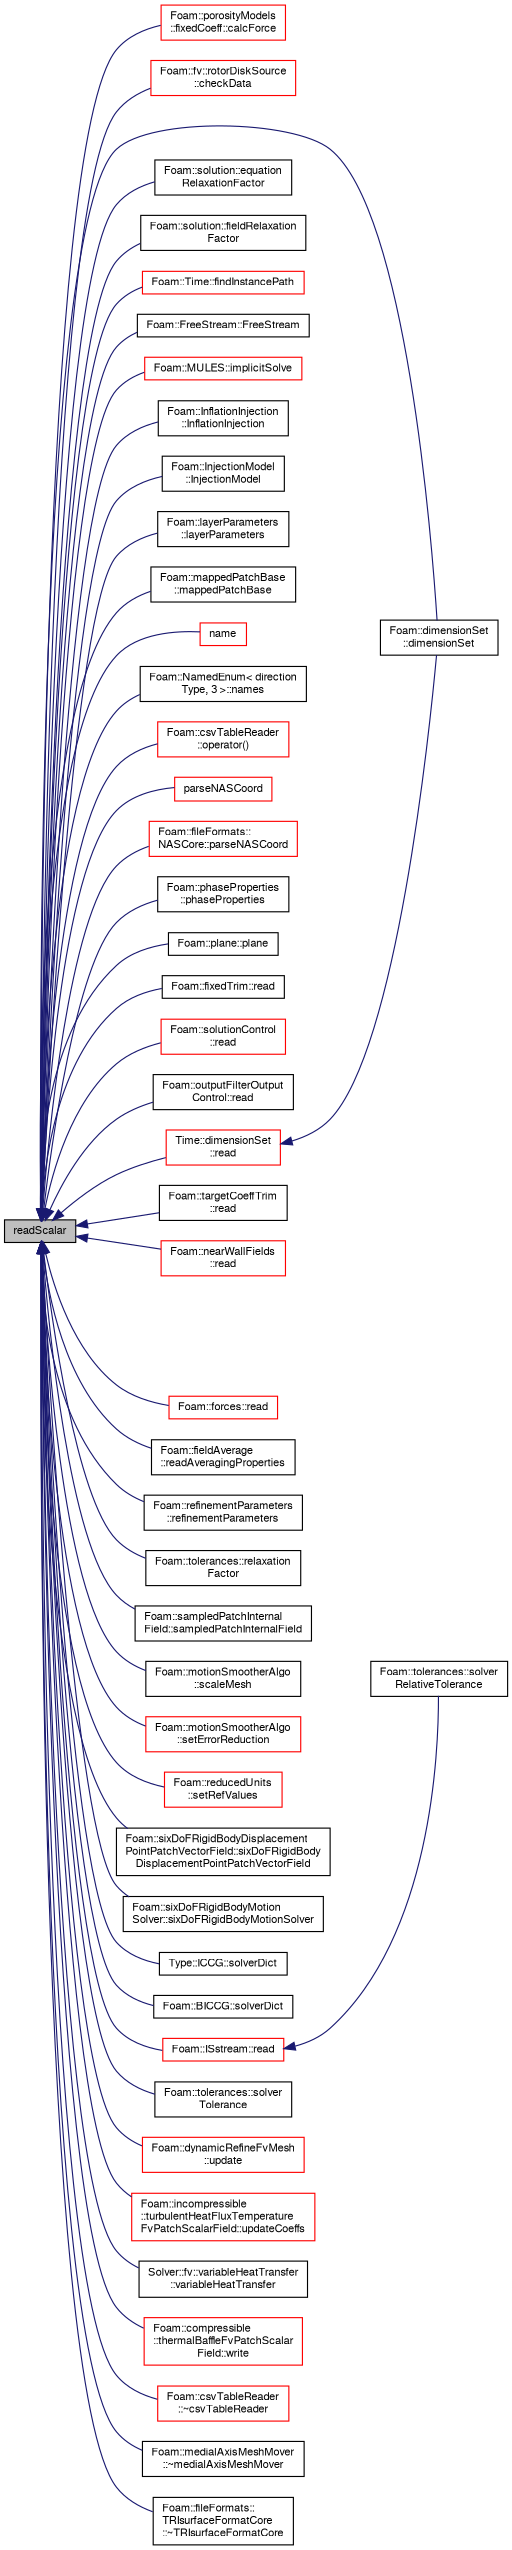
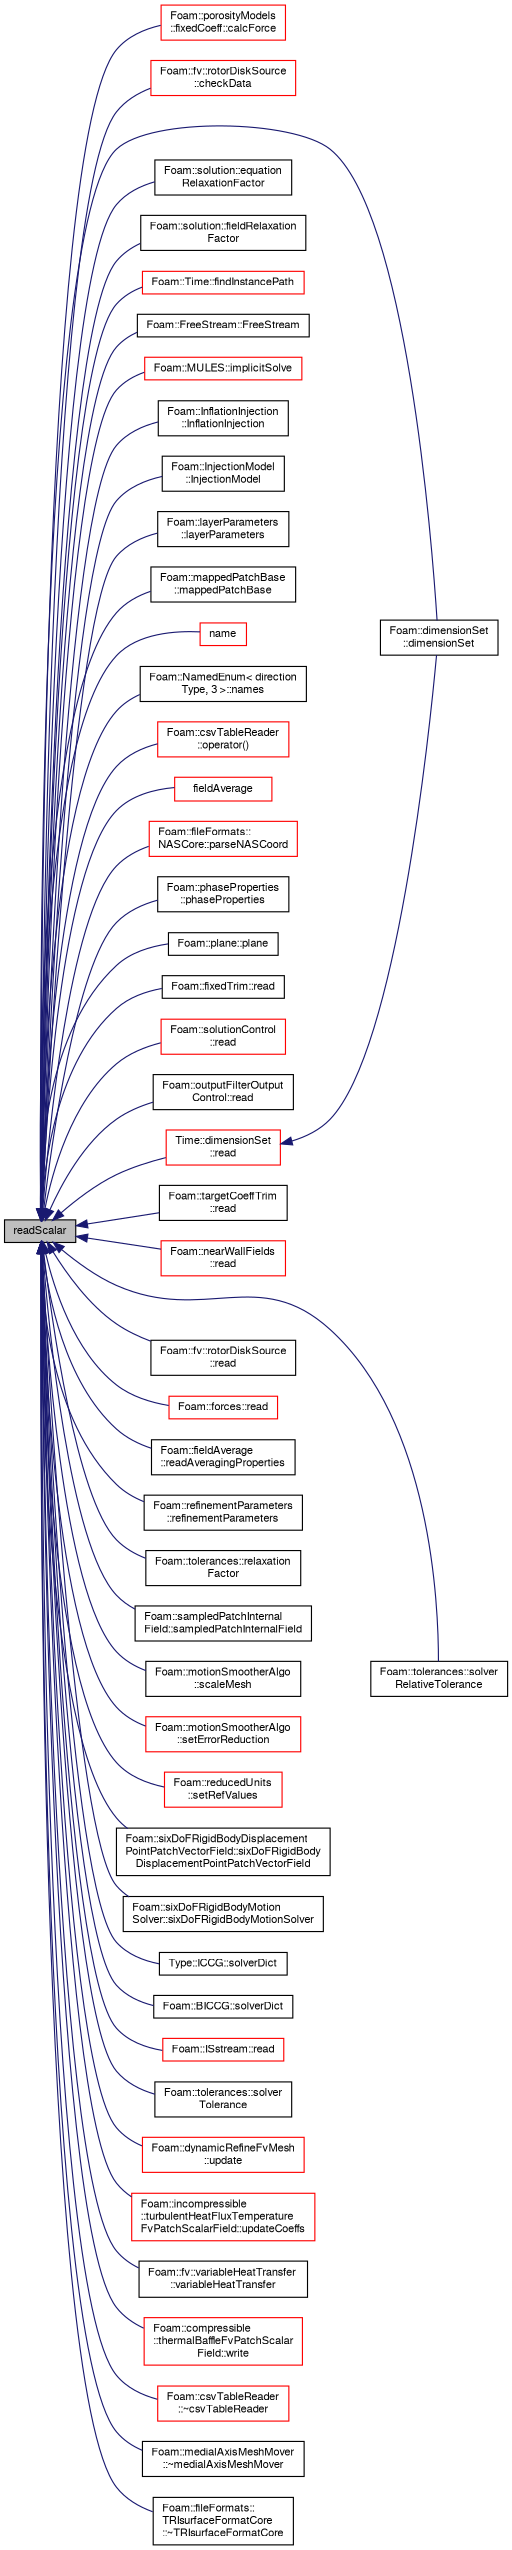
node "parseNASCoord": label "parseNASCoord" -> "fieldAverage"
node "Foam::fv::rotorDiskSource ::read": added
edge "Foam::tolerances::solver RelativeTolerance" -> "Foam::ISstream::read": now "Foam::tolerances::solver RelativeTolerance" -> "readScalar"
node "Solver::fv::variableHeatTransfer ::variableHeatTransfer": label "Solver::fv::variableHeatTransfer ::variableHeatTransfer" -> "Foam::fv::variableHeatTransfer ::variableHeatTransfer"
